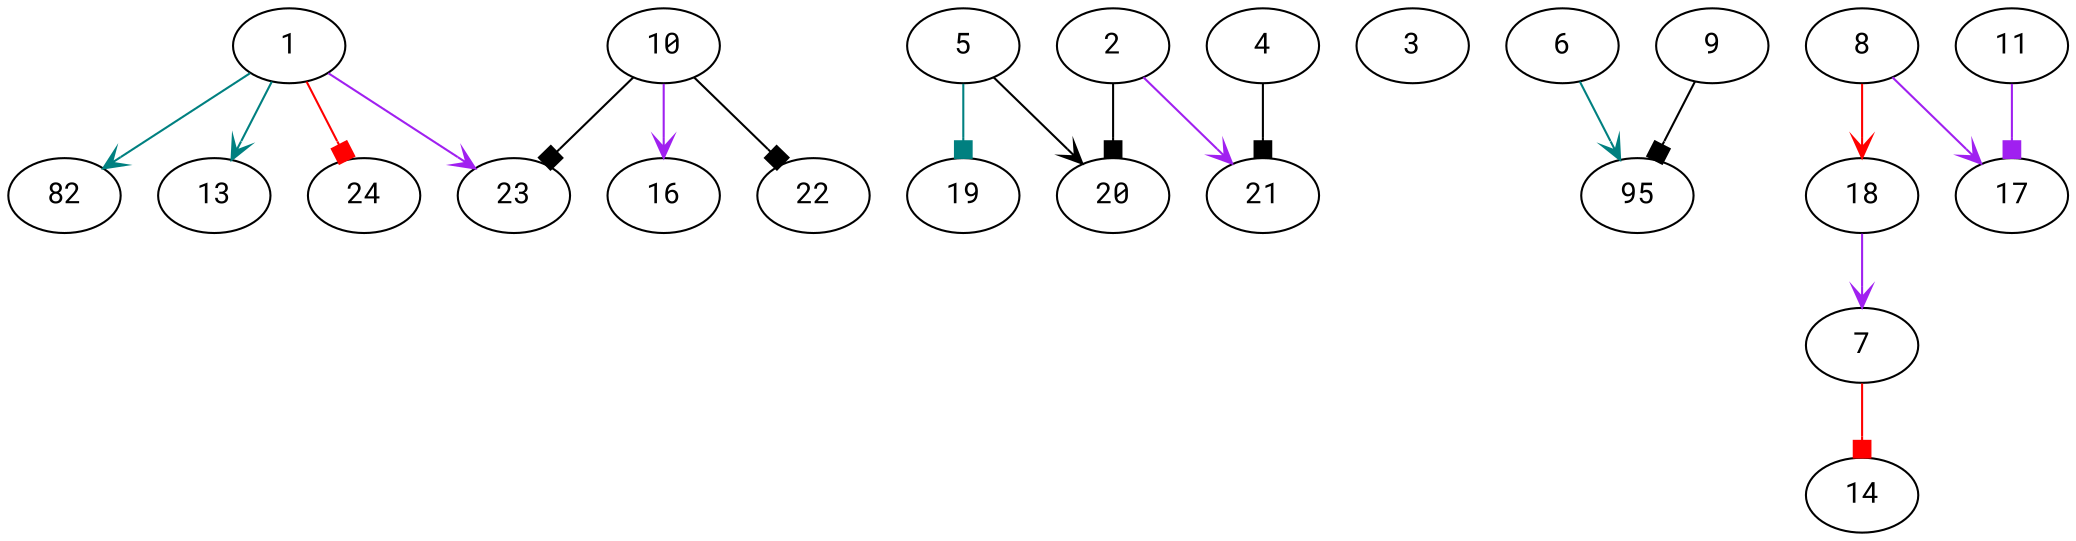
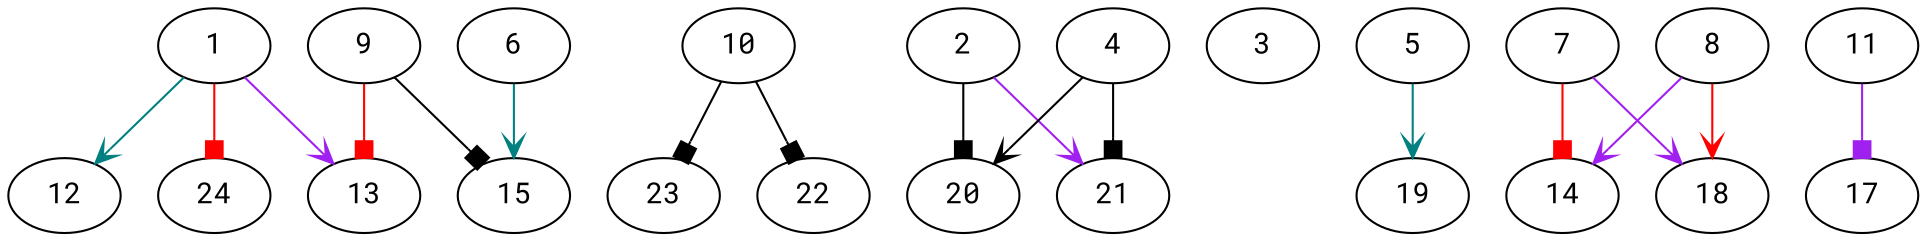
edge "9" -> "13": added
edge "5" -> "19": arrowhead box -> vee
edge "1" -> "13": color teal -> purple
edge "5" -> "20": now "4" -> "20"
edge "8" -> "17": now "8" -> "14"
edge "1" -> "23": removed
node "82": label "82" -> "12"
node "16": removed
node "95": label "95" -> "15"
edge "18" -> "7": reversed
